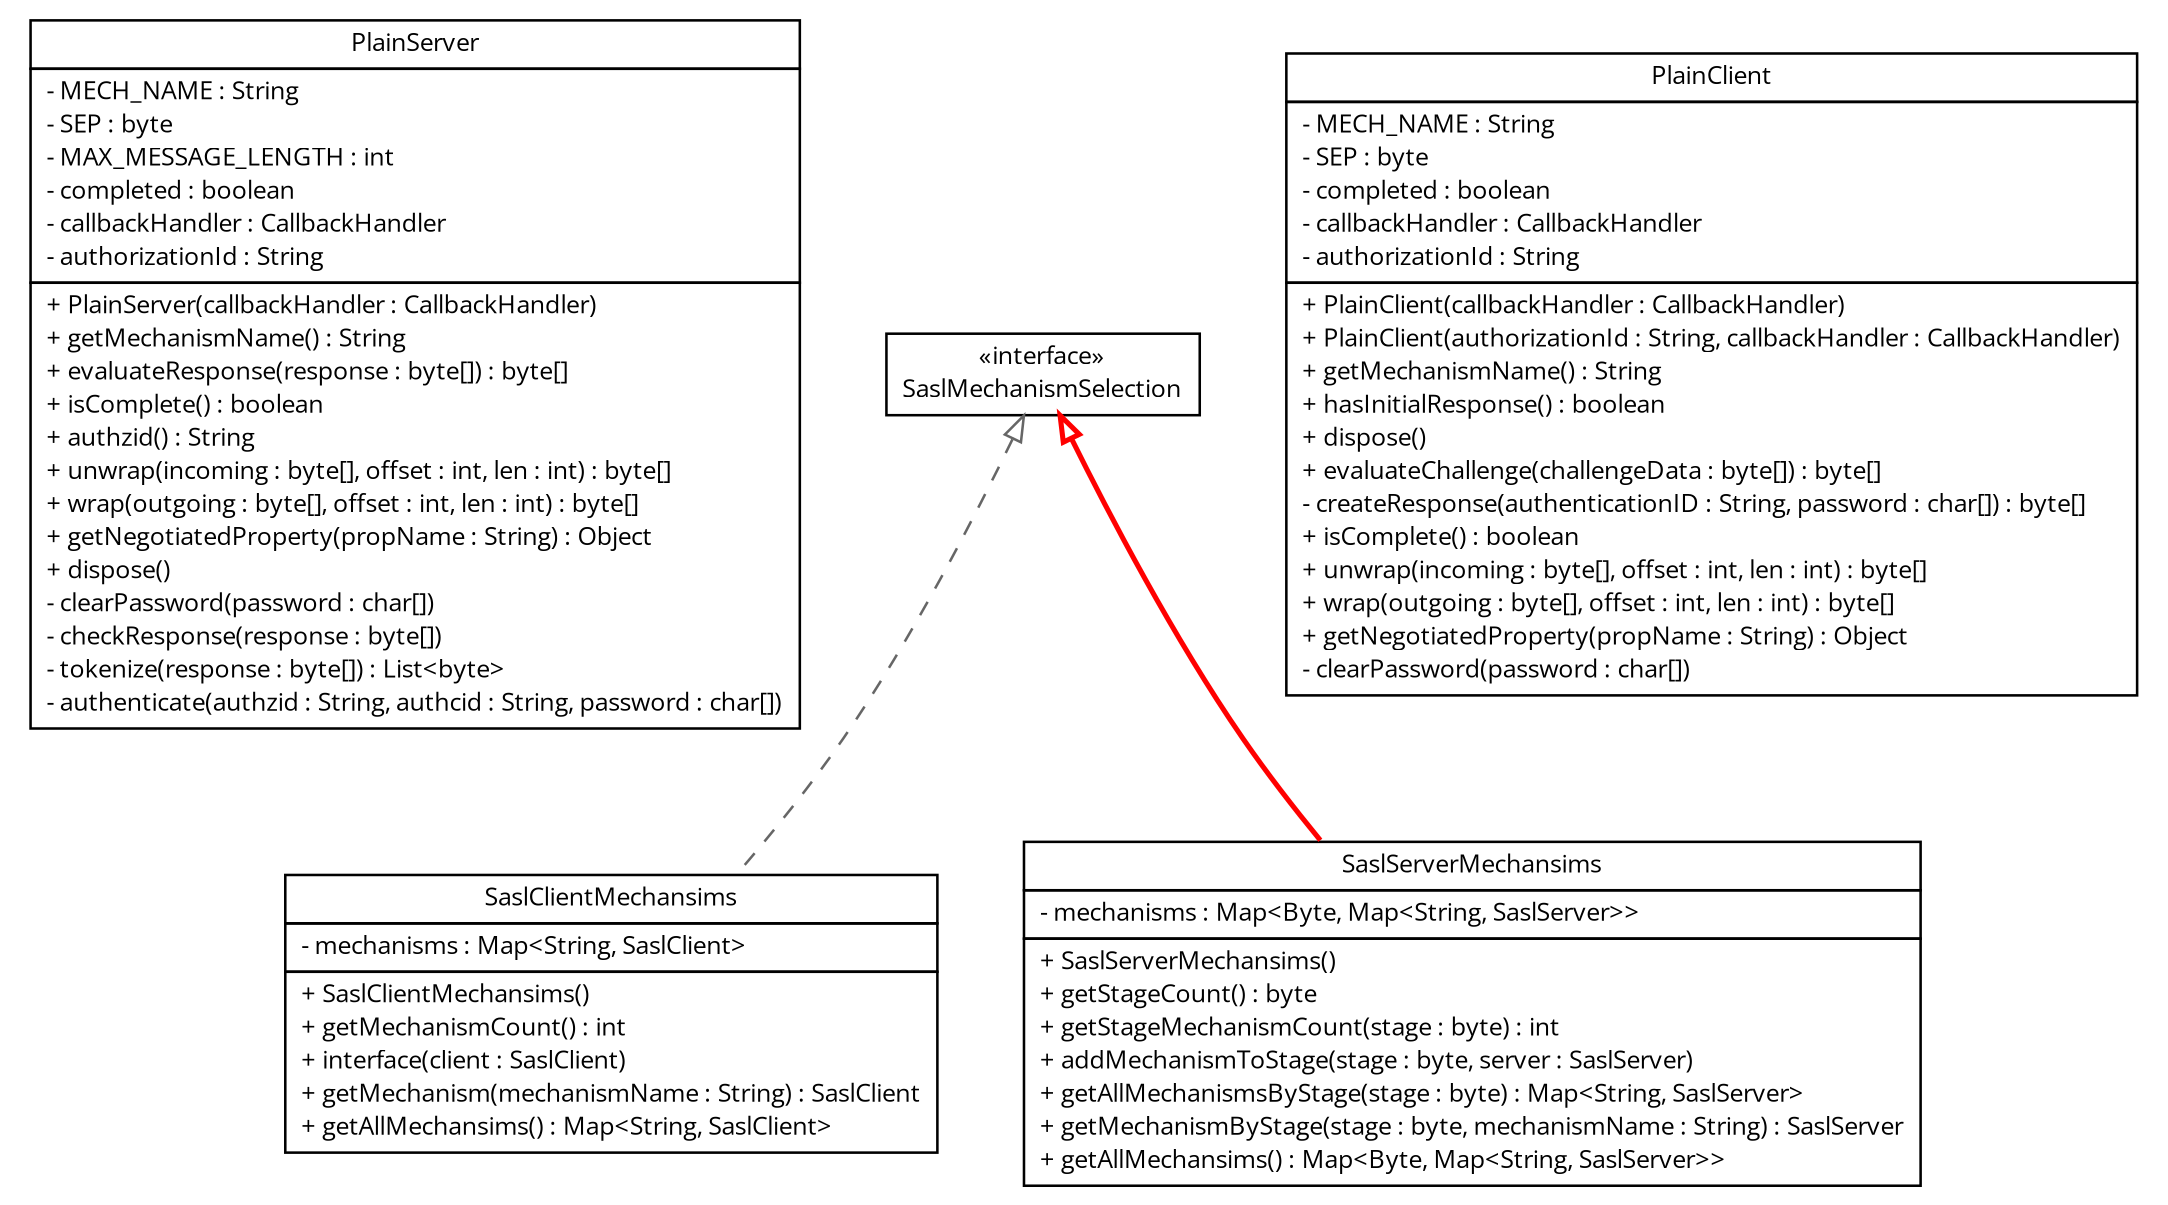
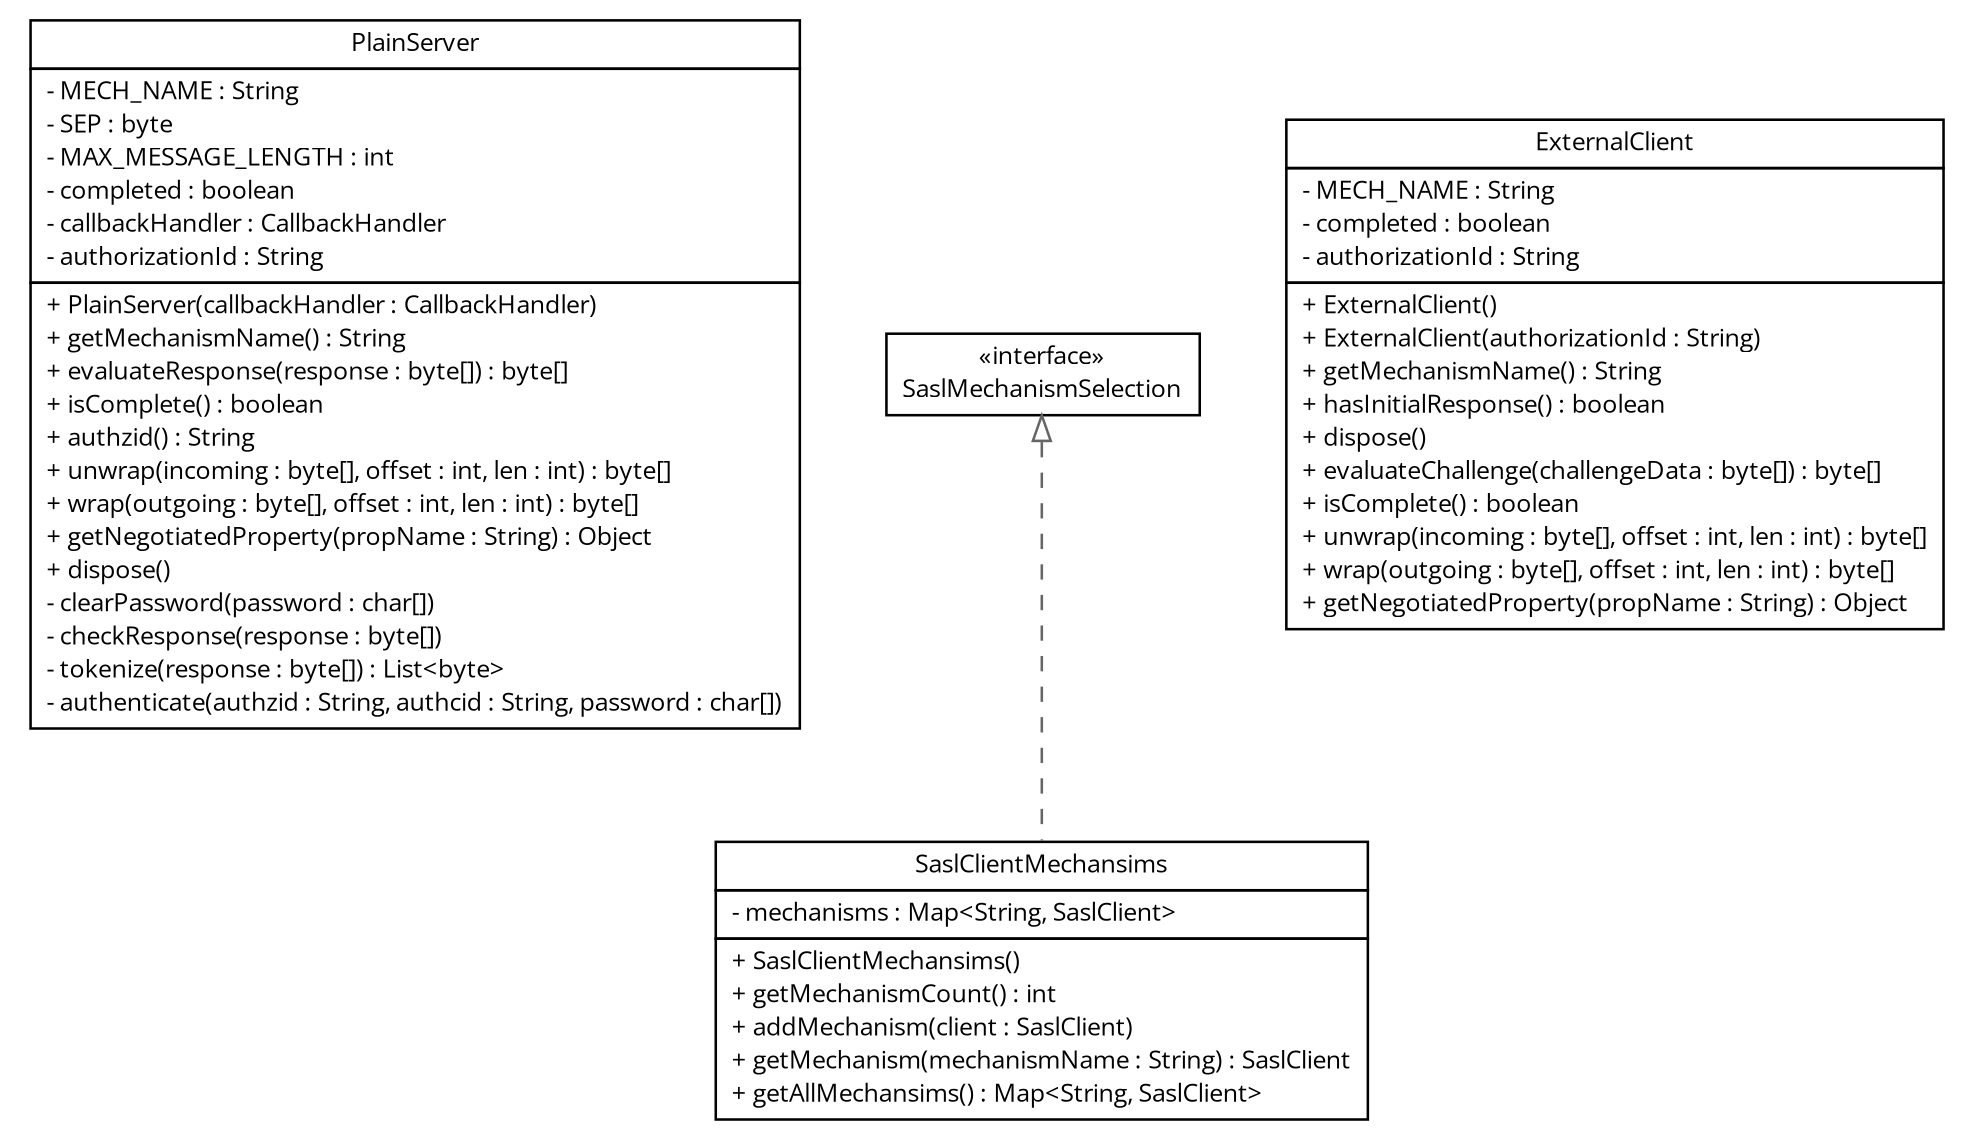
node "ExternalClient": added
node "PlainClient": removed
node "SaslServerMechansims": removed
node "SaslClientMechansims": text "+ interface(client : SaslClient)" -> "+ addMechanism(client : SaslClient)"
